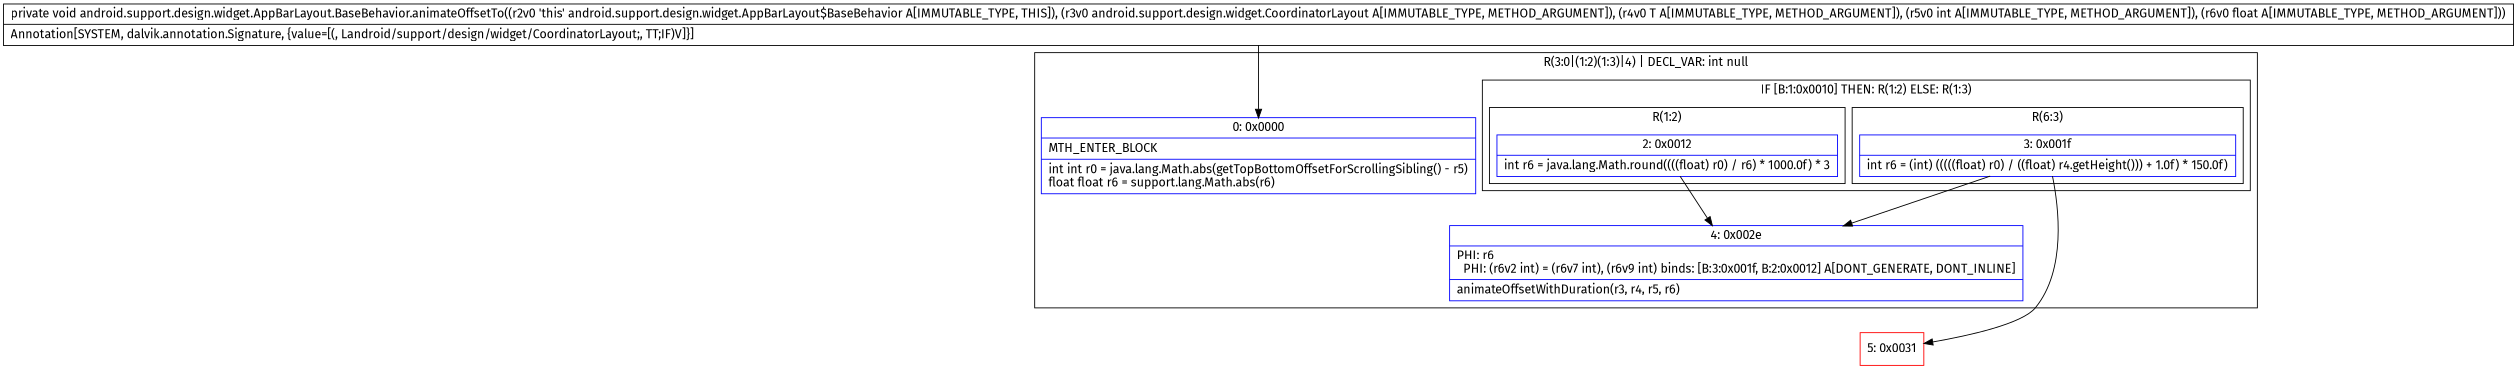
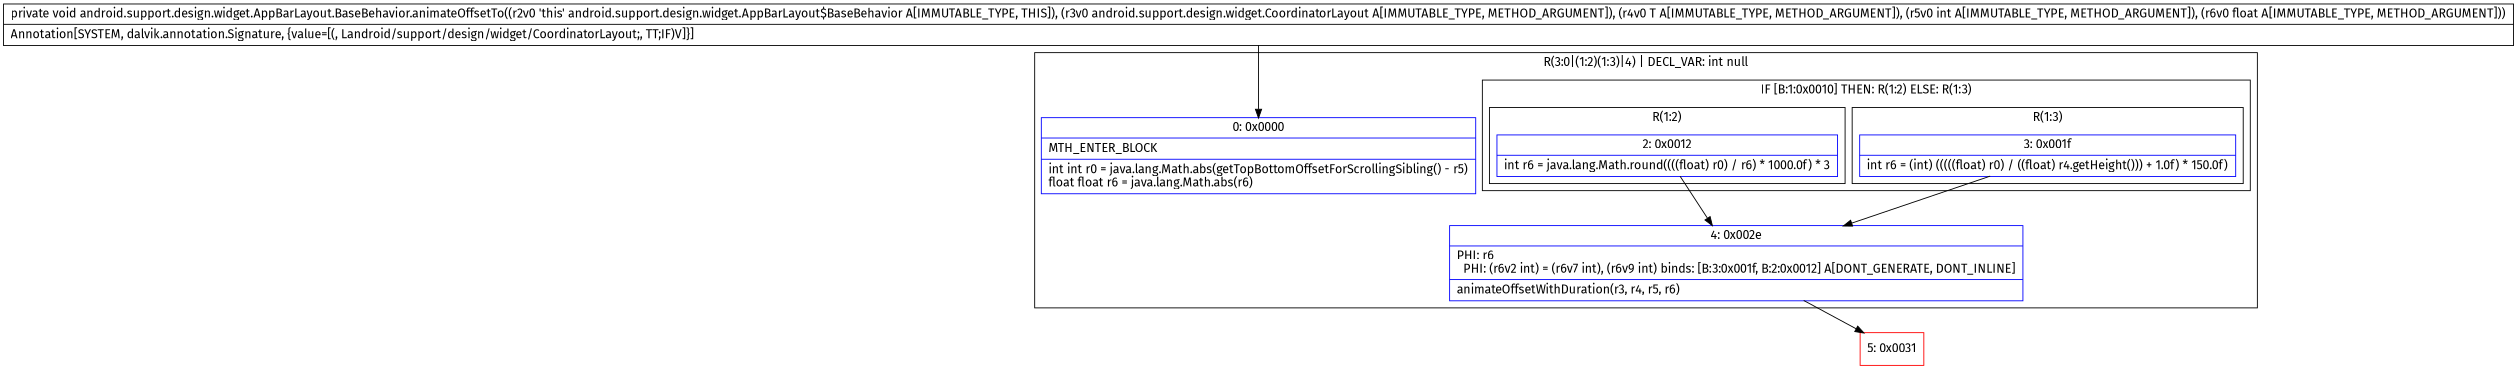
cluster "R(6:3)": label "R(6:3)" -> "R(1:3)"
node "0: 0x0000": text "float float r6 = support.lang.Math.abs(r6)" -> "float float r6 = java.lang.Math.abs(r6)"
edge "3: 0x001f" -> "5: 0x0031": now "4: 0x002e" -> "5: 0x0031"
